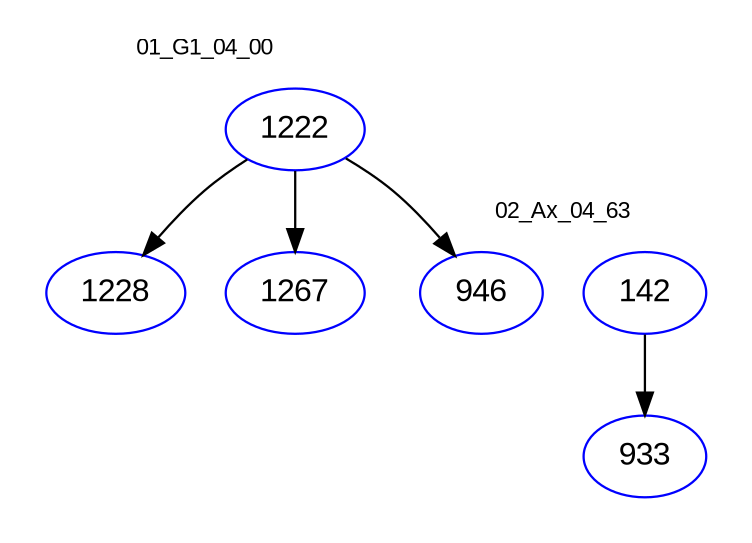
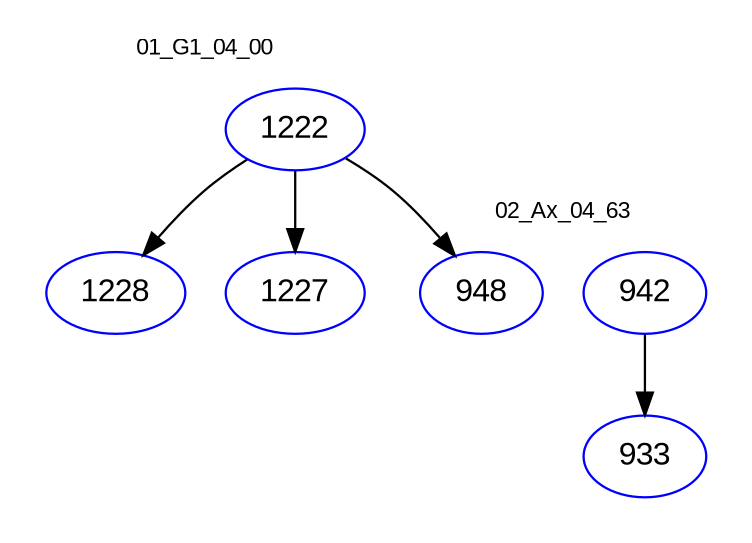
node "1267": label "1267" -> "1227"
node "946": label "946" -> "948"
node "142": label "142" -> "942"
